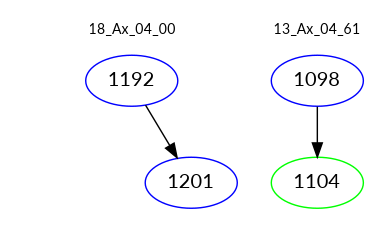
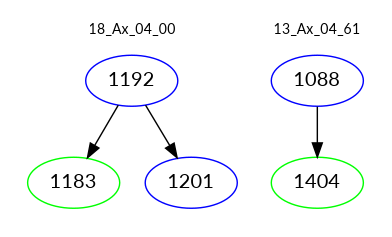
node "1098": label "1098" -> "1088"
node "1183": added
node "1104": label "1104" -> "1404"
